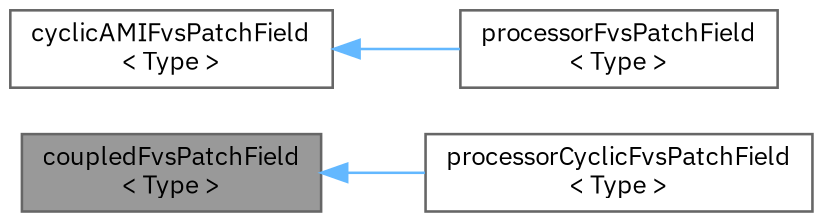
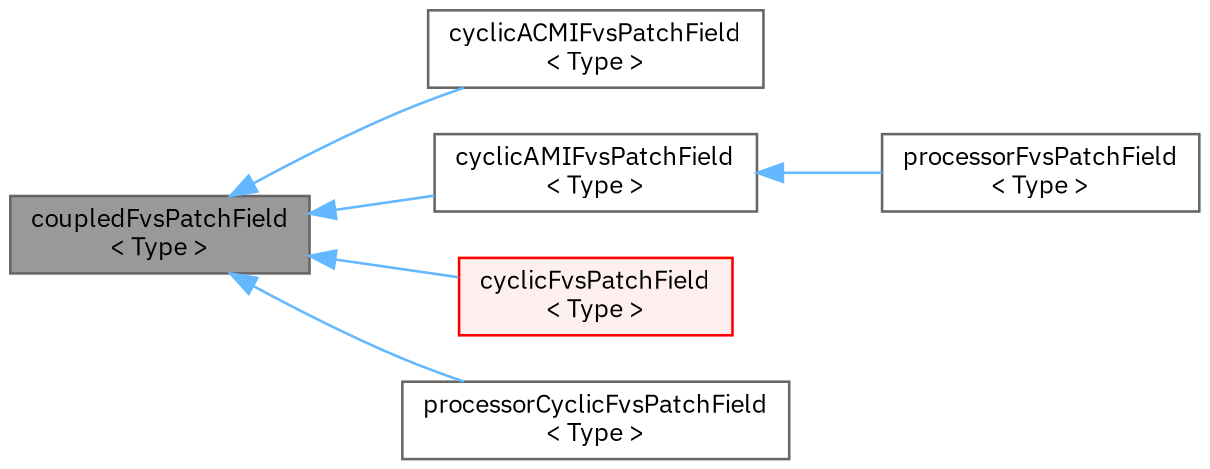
node "cyclicACMIFvsPatchField < Type >": added
edge "cyclicAMIFvsPatchField < Type >" -> "coupledFvsPatchField < Type >": added
node "cyclicFvsPatchField < Type >": added
